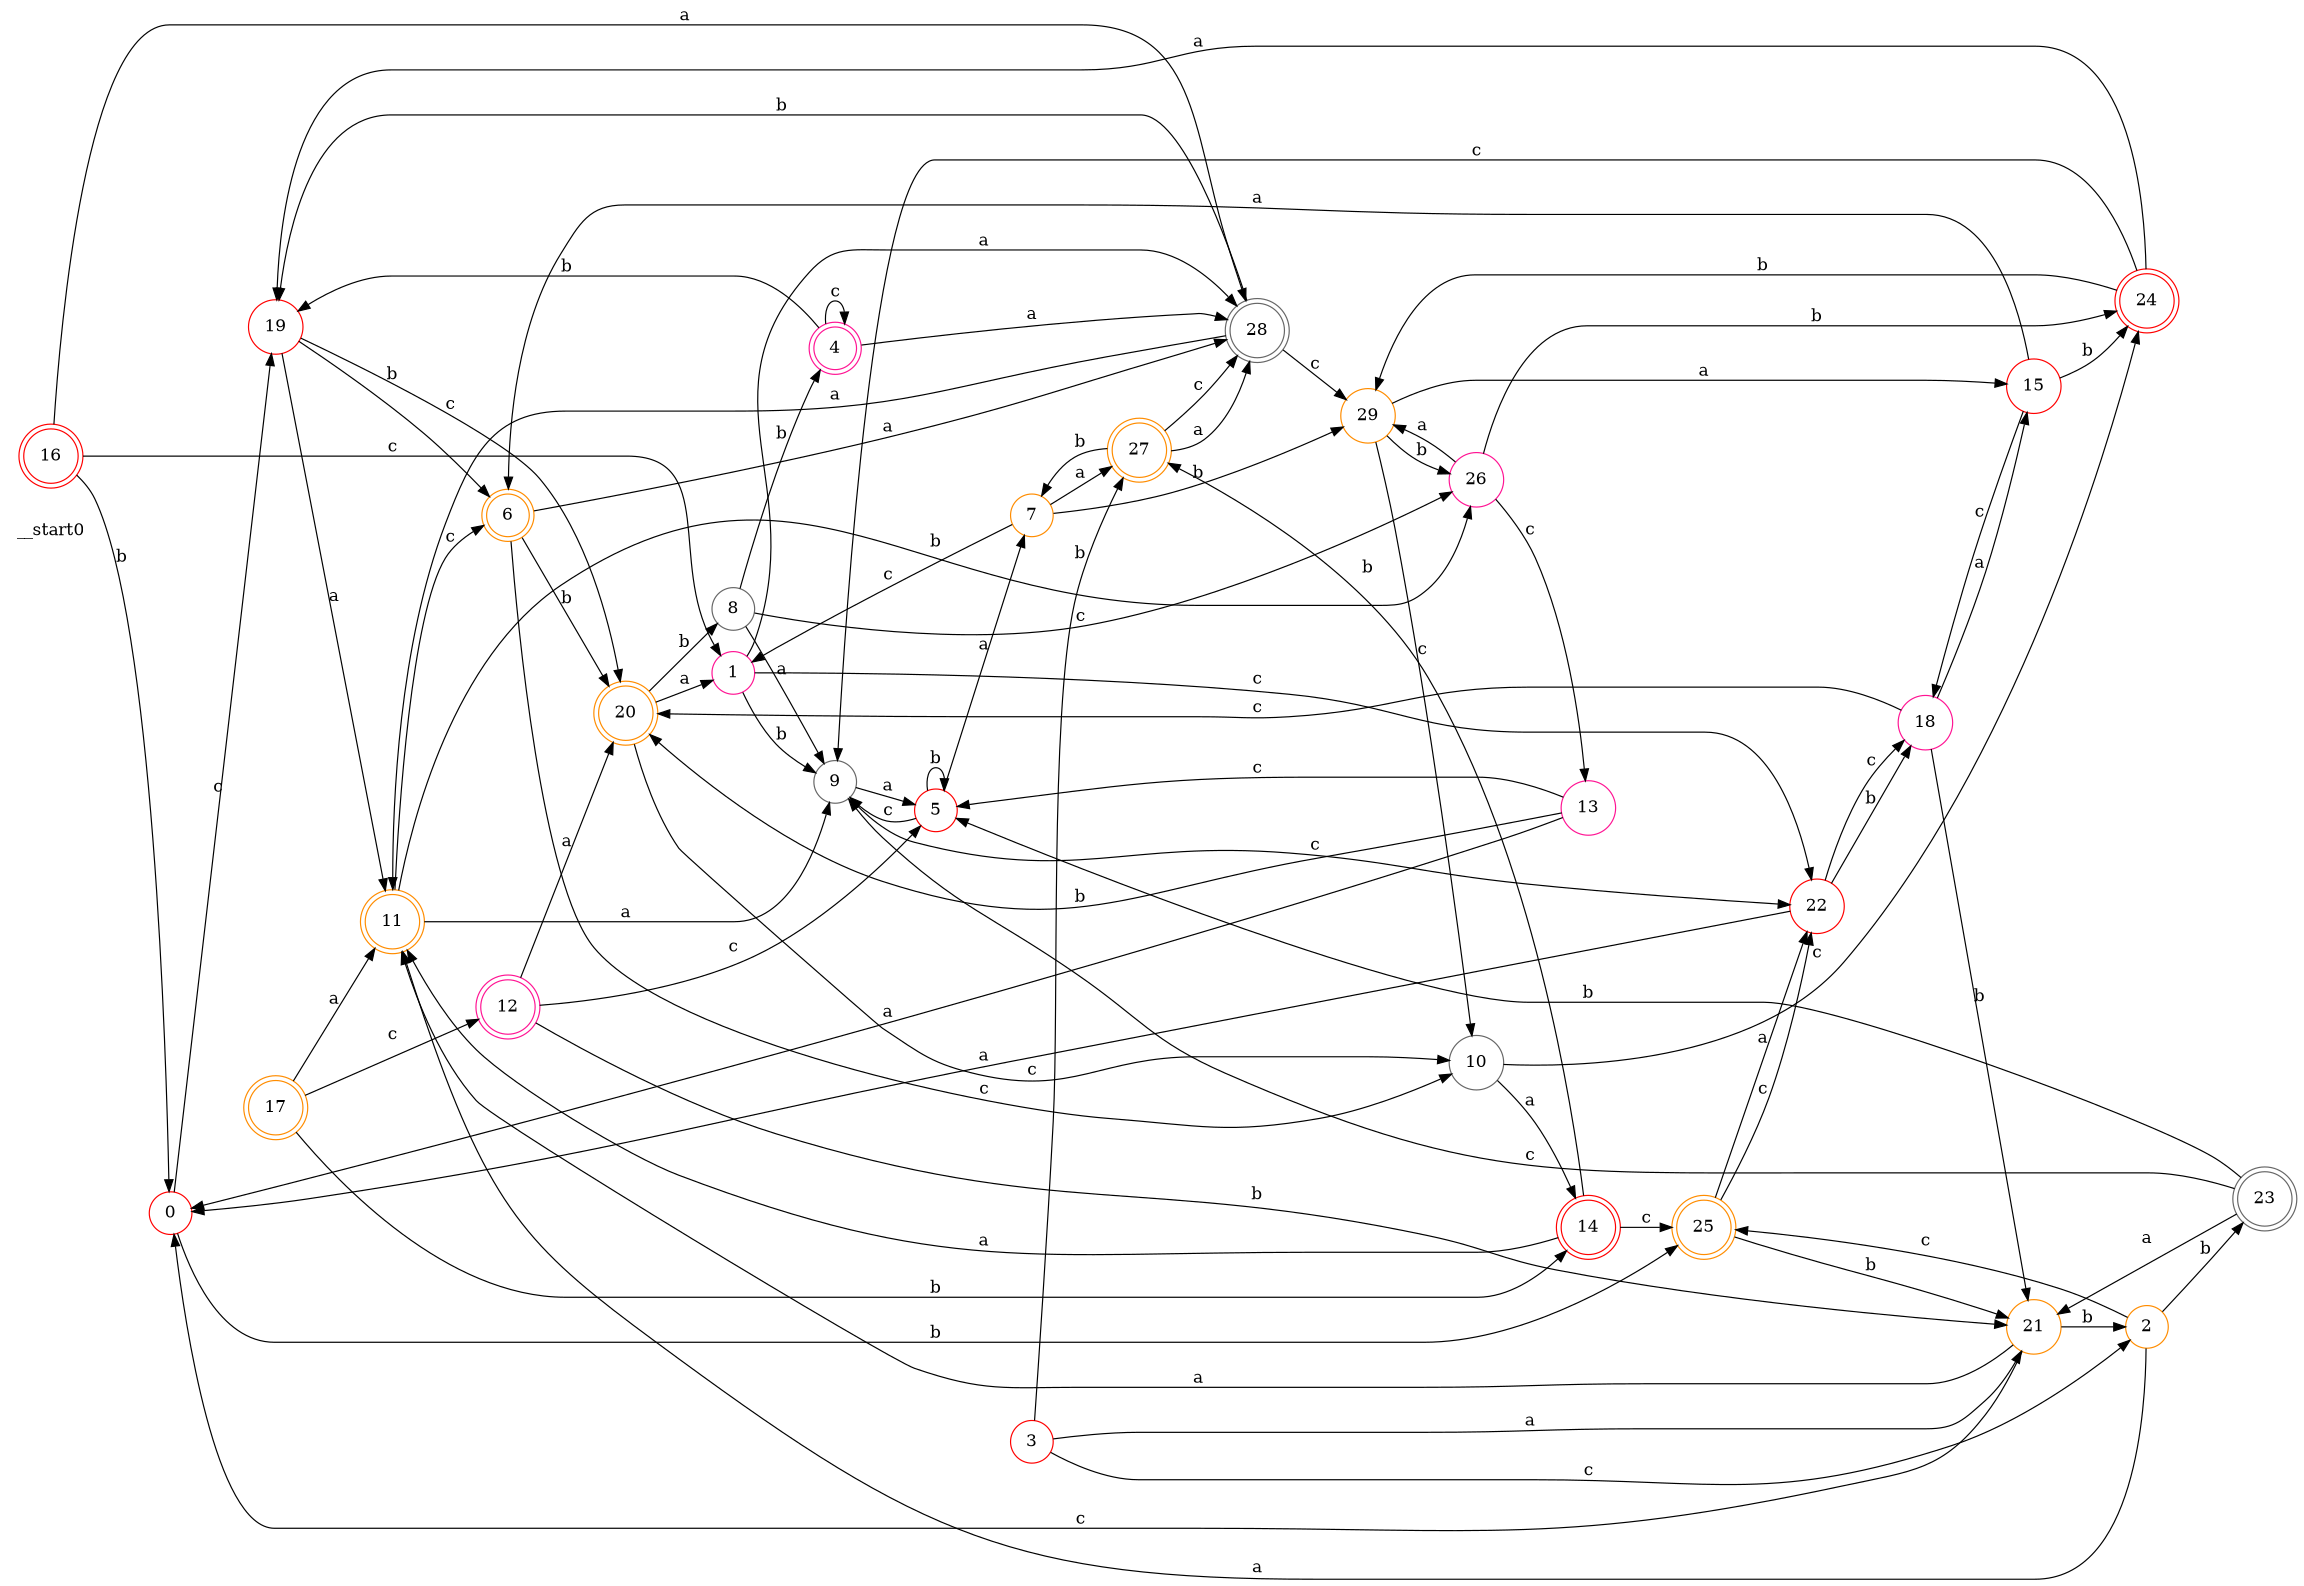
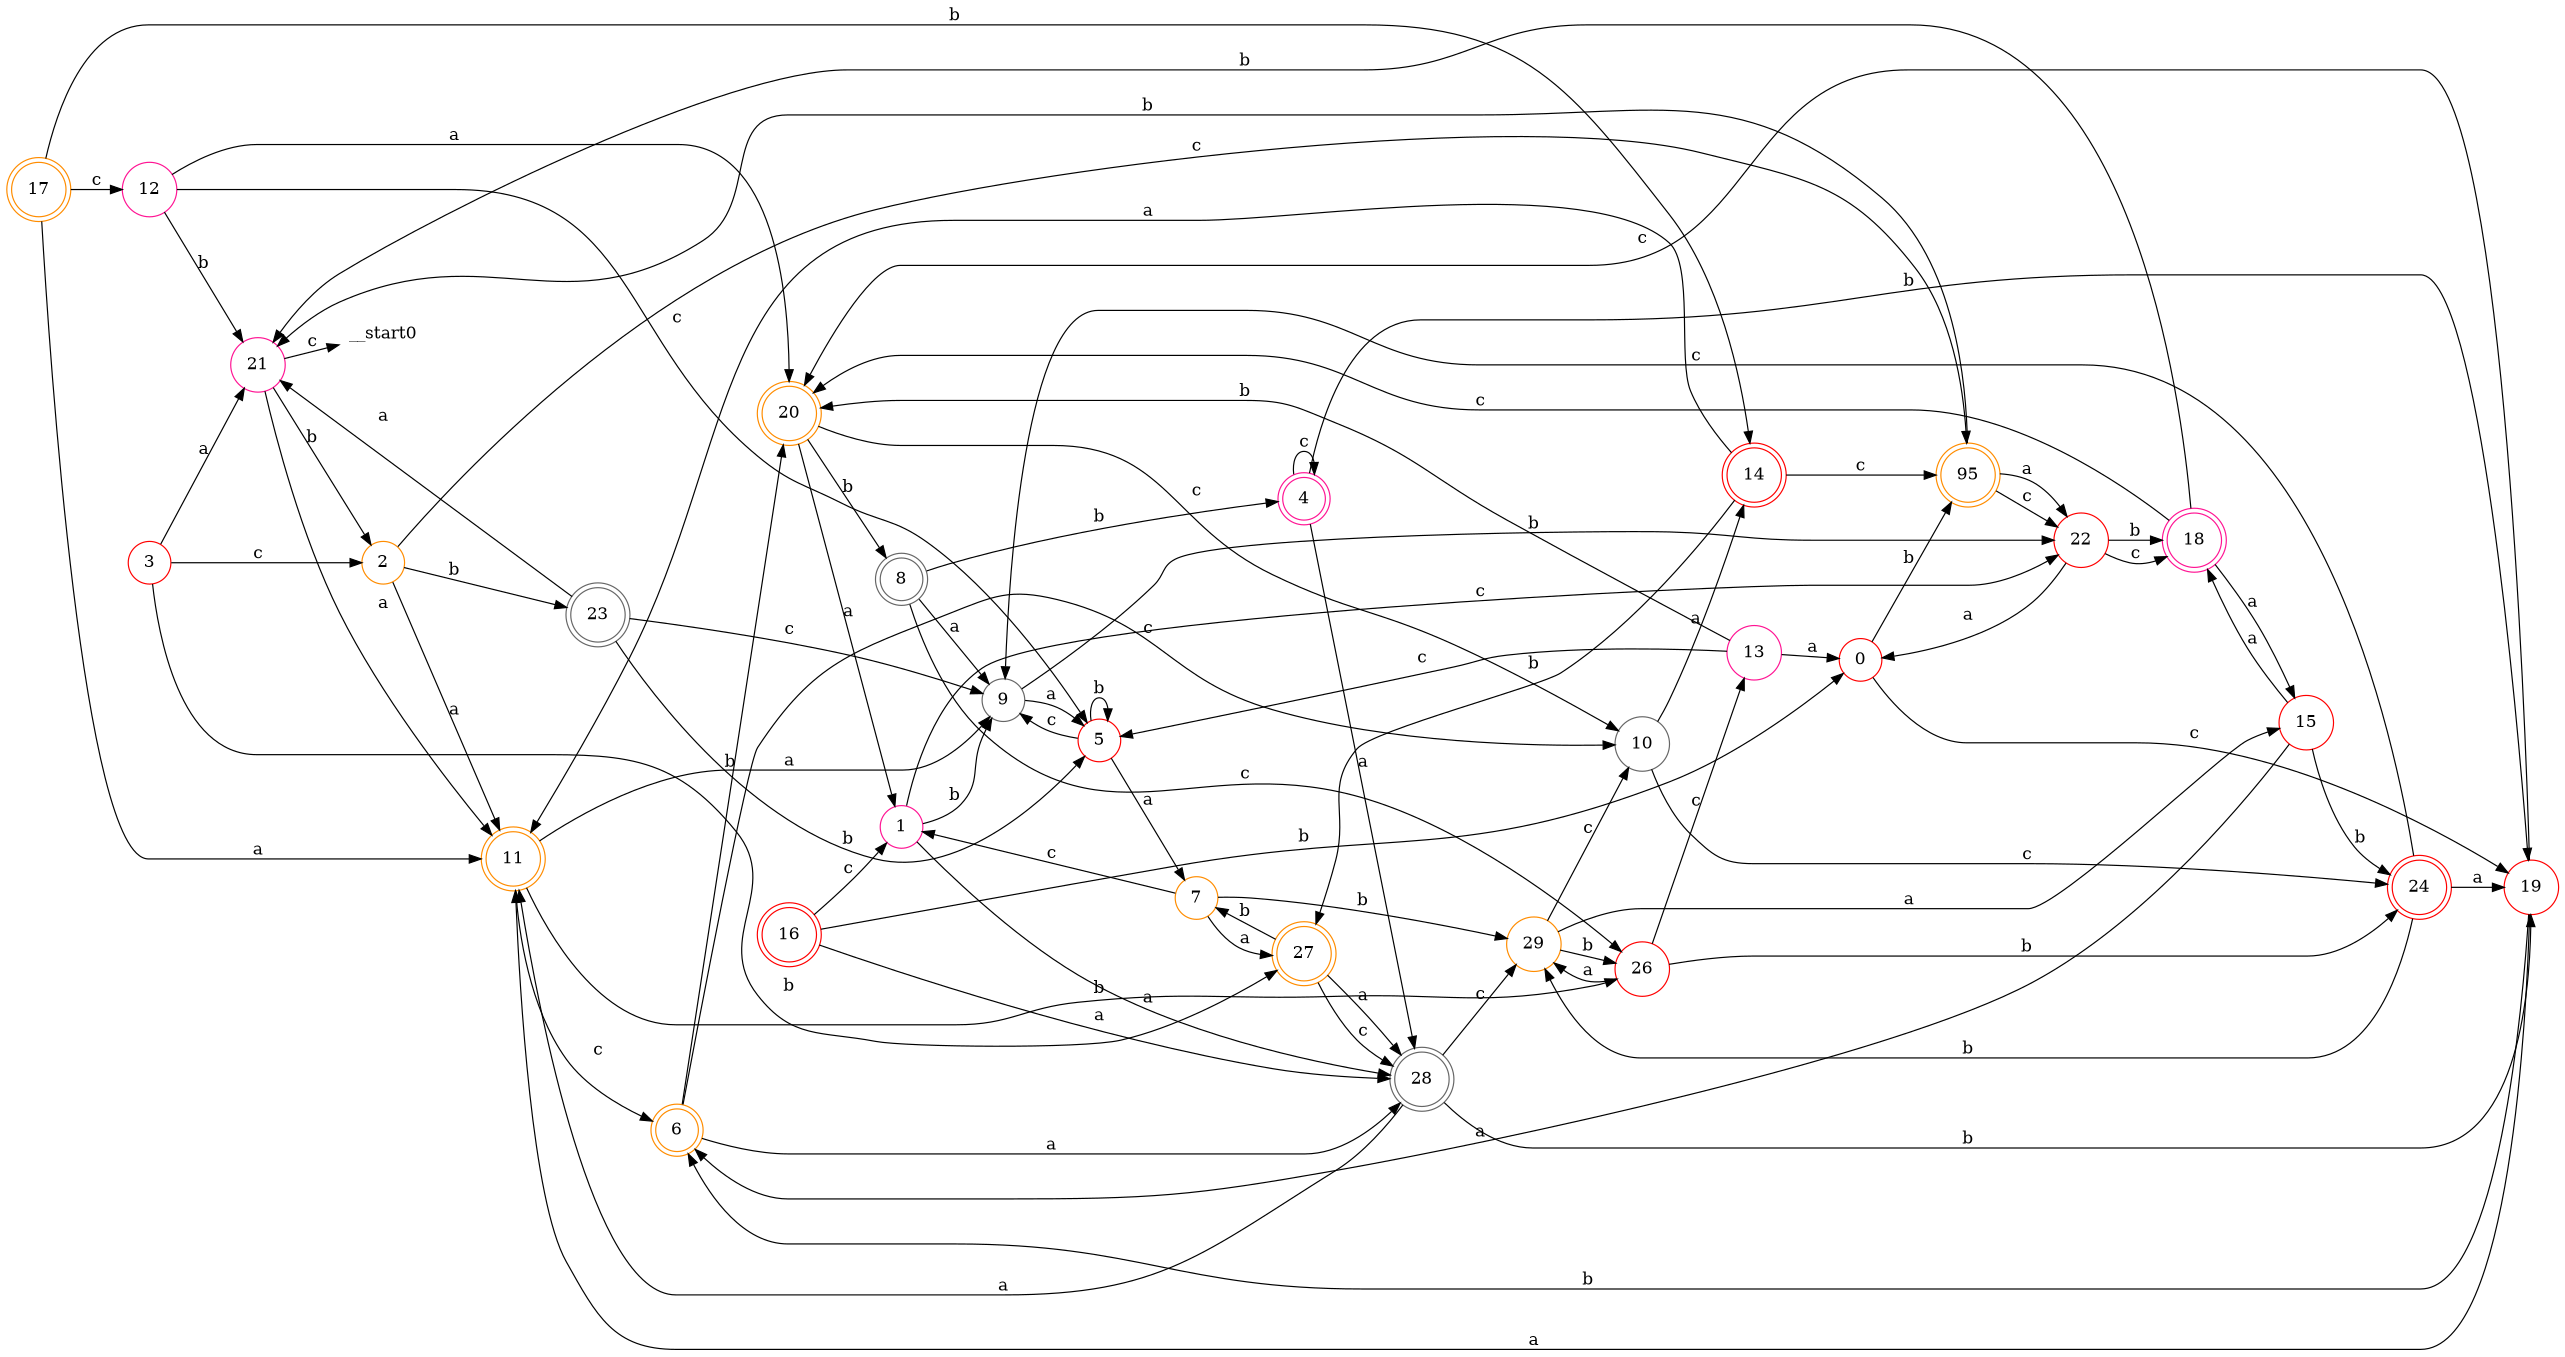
node "26": color deeppink -> red
edge "15" -> "18": label "c" -> "a"
node "8": shape circle -> doublecircle
node "18": shape circle -> doublecircle
edge "9" -> "22": label "c" -> "b"
node "12": shape doublecircle -> circle
node "25": label "25" -> "95"
node "21": color darkorange -> deeppink
edge "21" -> "0": now "21" -> "__start0"
